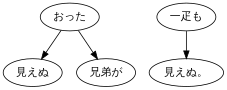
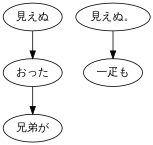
edge "おった" -> "見えぬ": reversed
edge "一疋も" -> "見えぬ。": reversed
